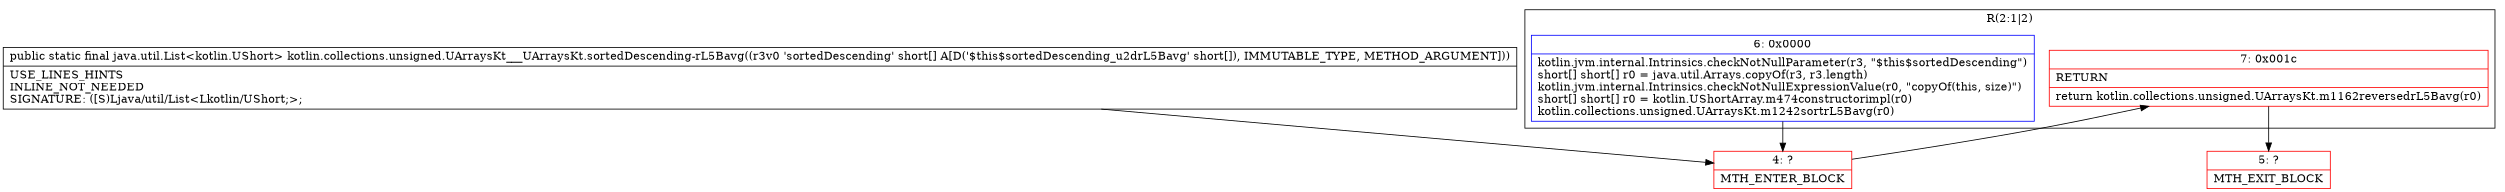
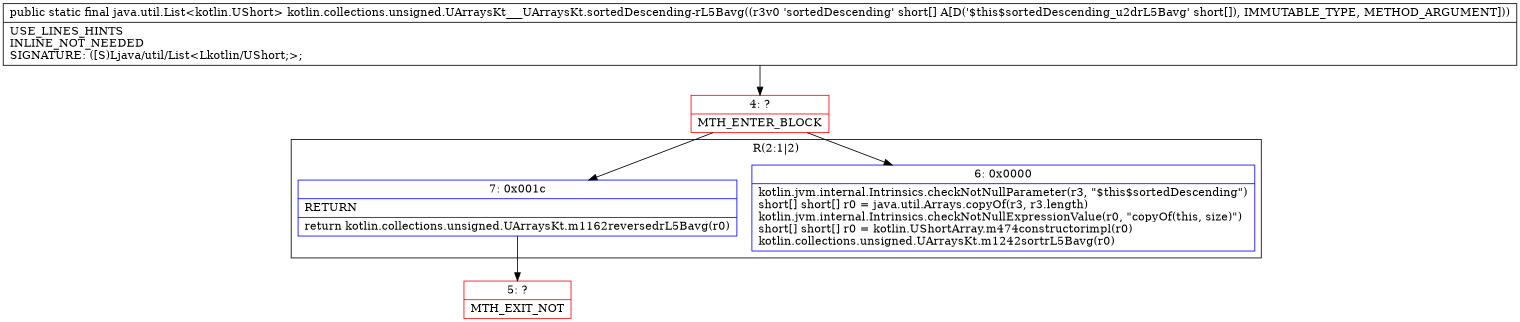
node "7: 0x001c": color red -> blue
edge "6: 0x0000" -> "4: ?": reversed
node "5: ?": text "MTH_EXIT_BLOCK" -> "MTH_EXIT_NOT"
